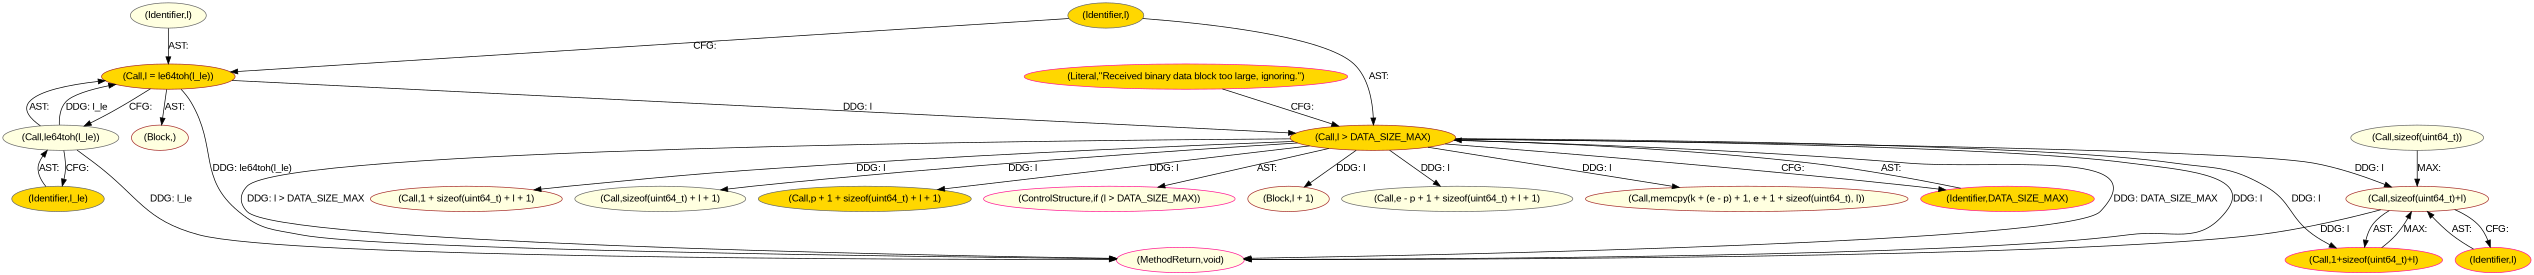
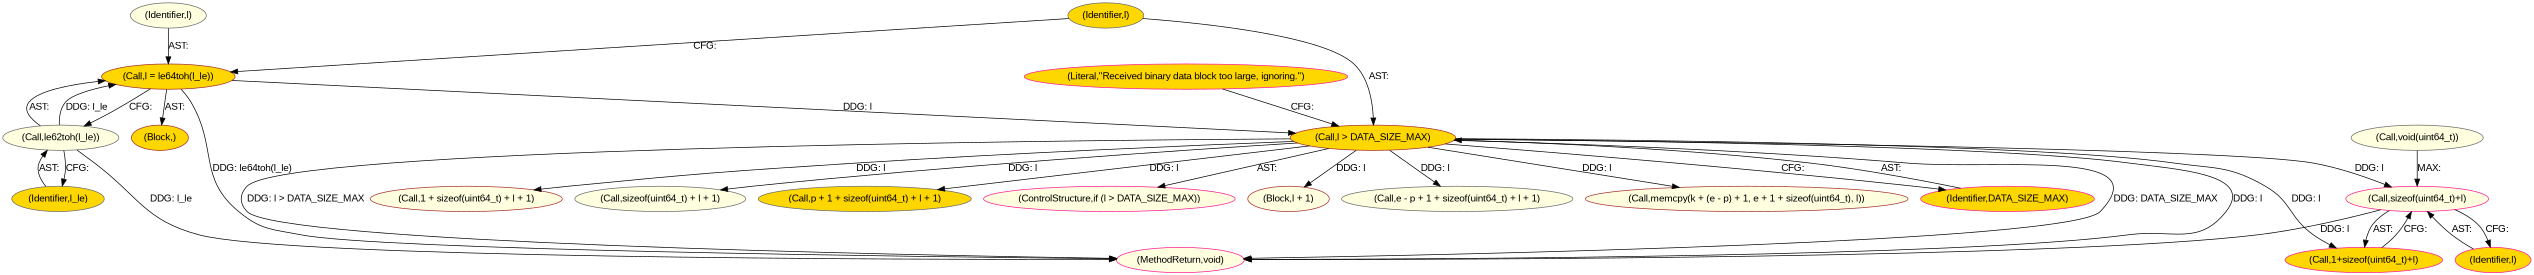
node "(Call,le64toh(l_le))": label "(Call,le64toh(l_le))" -> "(Call,le62toh(l_le))"
node "(Block,)": fillcolor lightyellow -> gold
node "(Call,sizeof(uint64_t))": label "(Call,sizeof(uint64_t))" -> "(Call,void(uint64_t))"
node "(Call,sizeof(uint64_t)+l)": color brown -> deeppink
edge "(Call,1+sizeof(uint64_t)+l)" -> "(Call,sizeof(uint64_t)+l)": label "MAX: " -> "CFG: "
